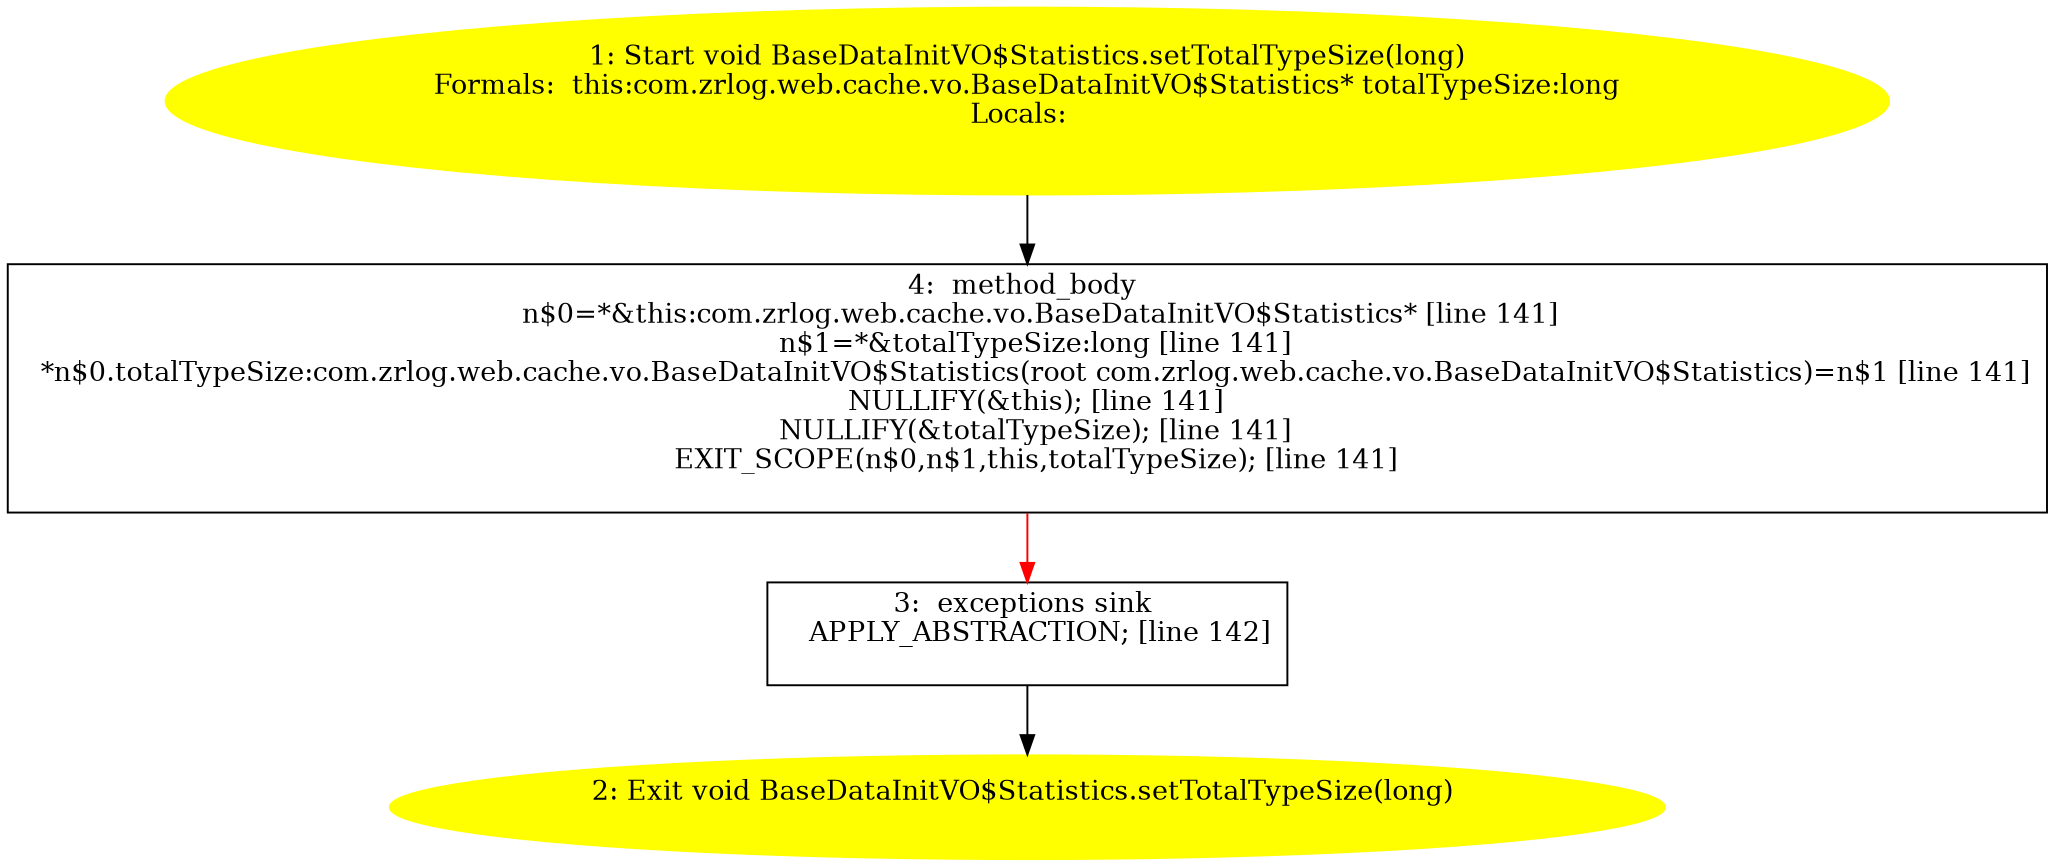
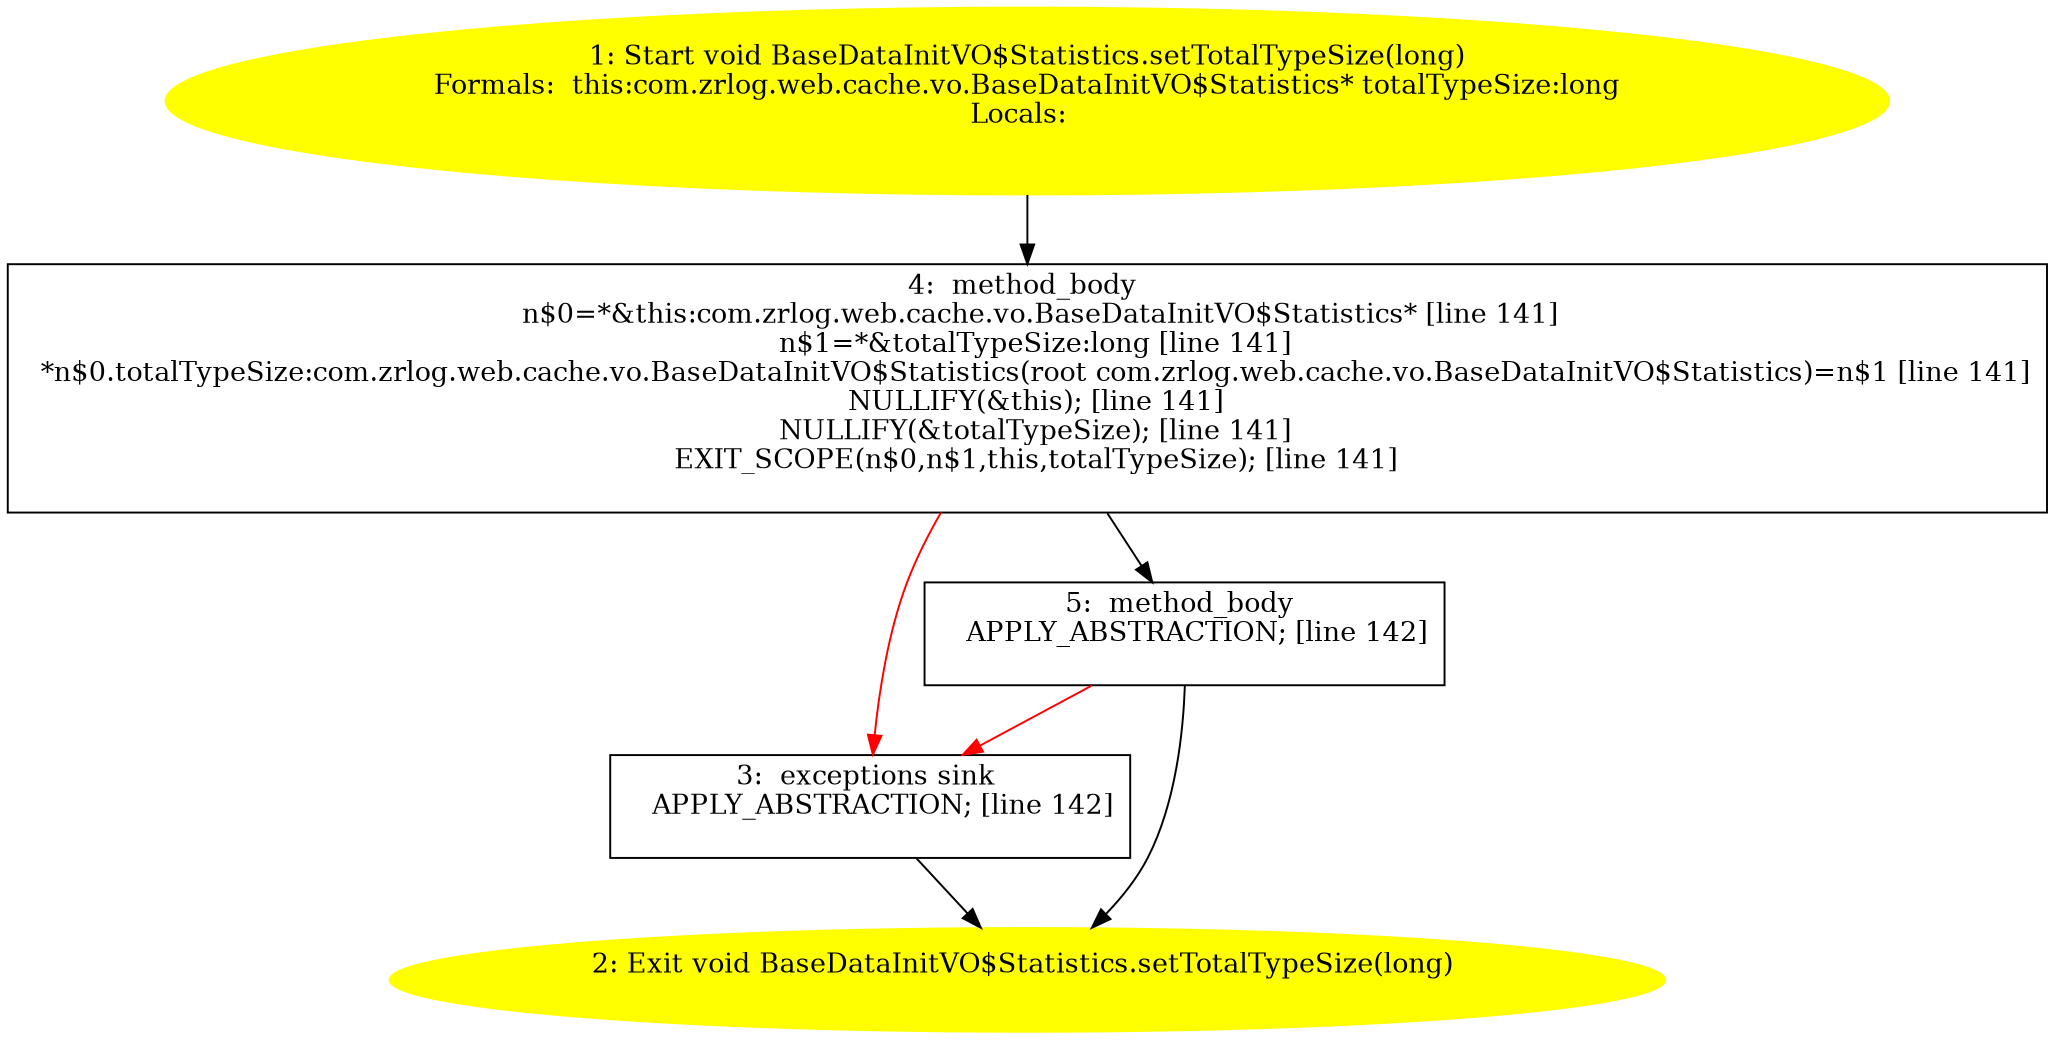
node "5:  method_body APPLY_ABSTRACTION; [line 142]": added
